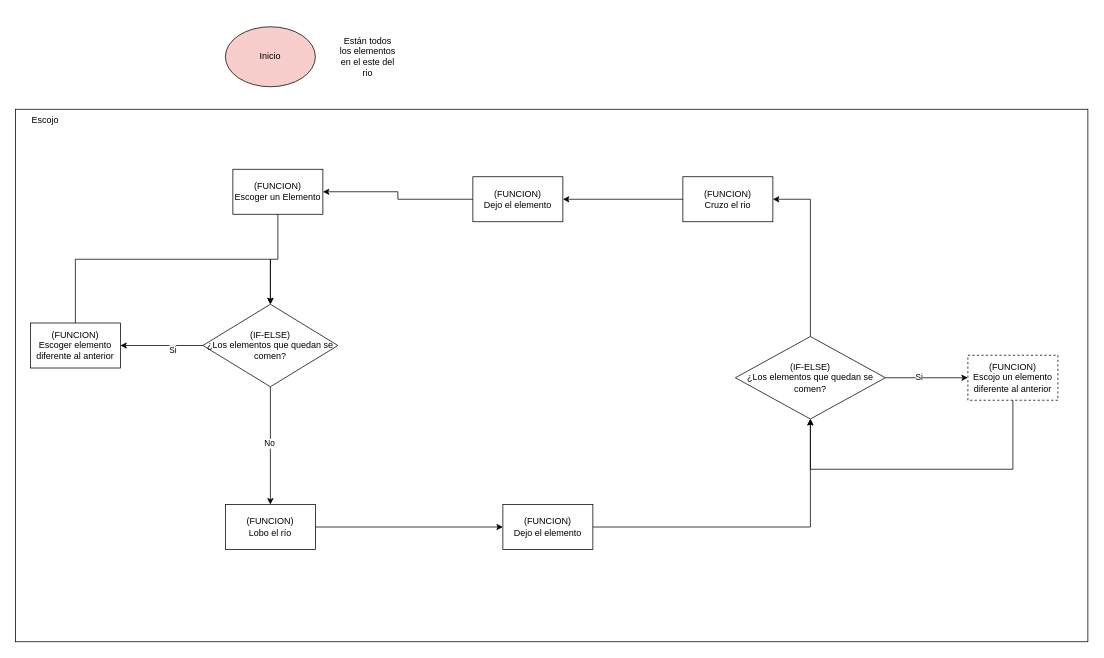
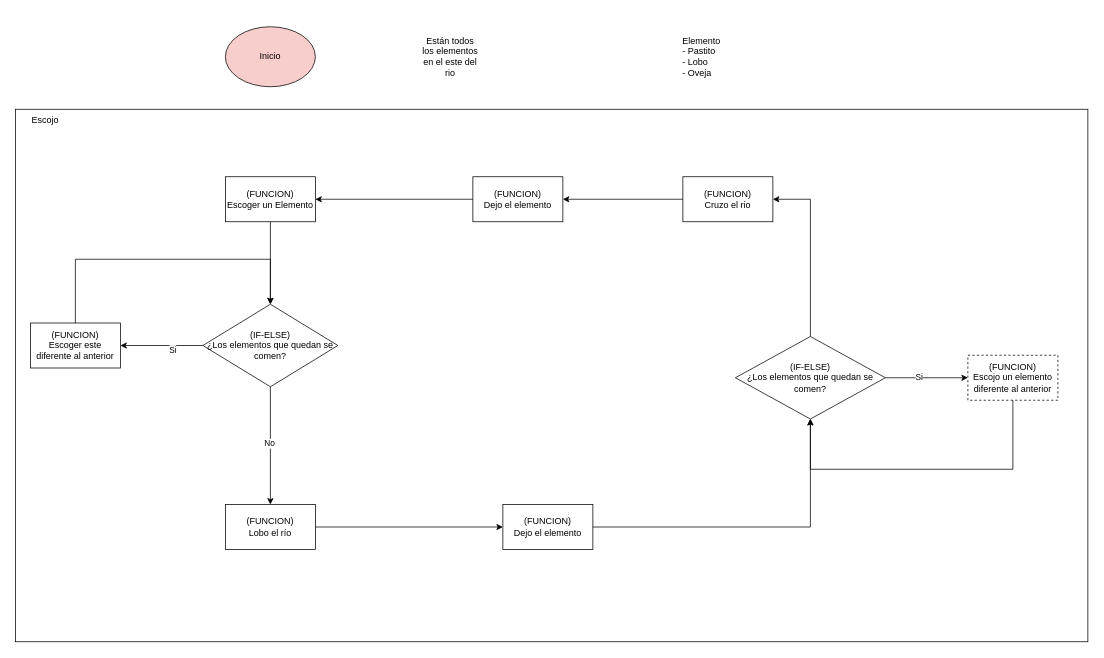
node "Están todos los elementos en el este del rio": moved (368, 57) -> (450, 57)
node "Elemento - Pastito - Lobo - Oveja": added
node "(FUNCION) Escoger un Elemento": moved (278, 192) -> (270, 199)
node "(FUNCION) Escoger elemento diferente al anterior": label "(FUNCION) Escoger elemento diferente al anterior" -> "(FUNCION) Escoger este diferente al anterior"
